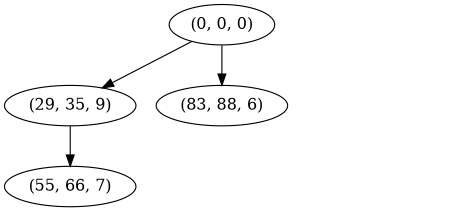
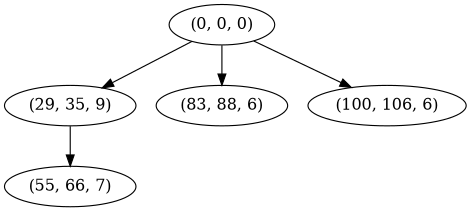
node "(100, 106, 6)": added
